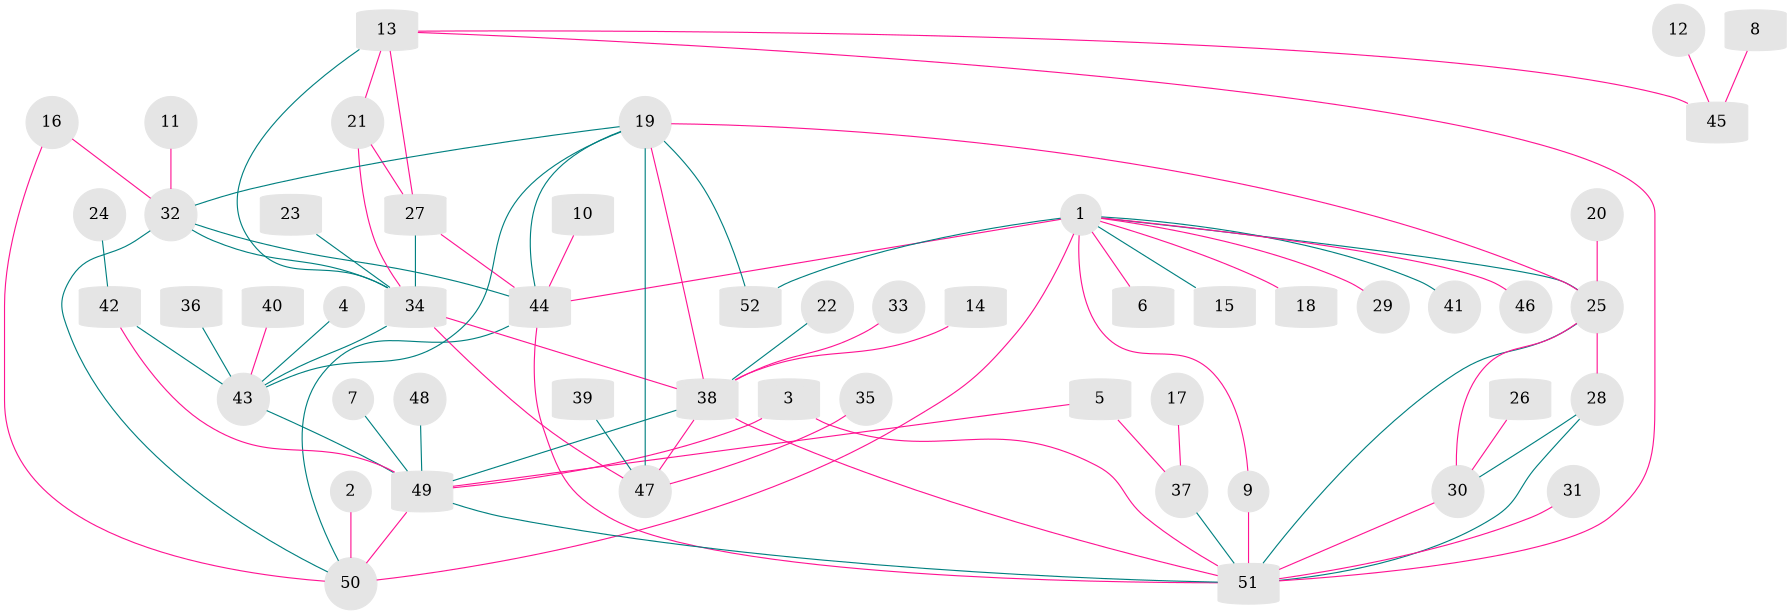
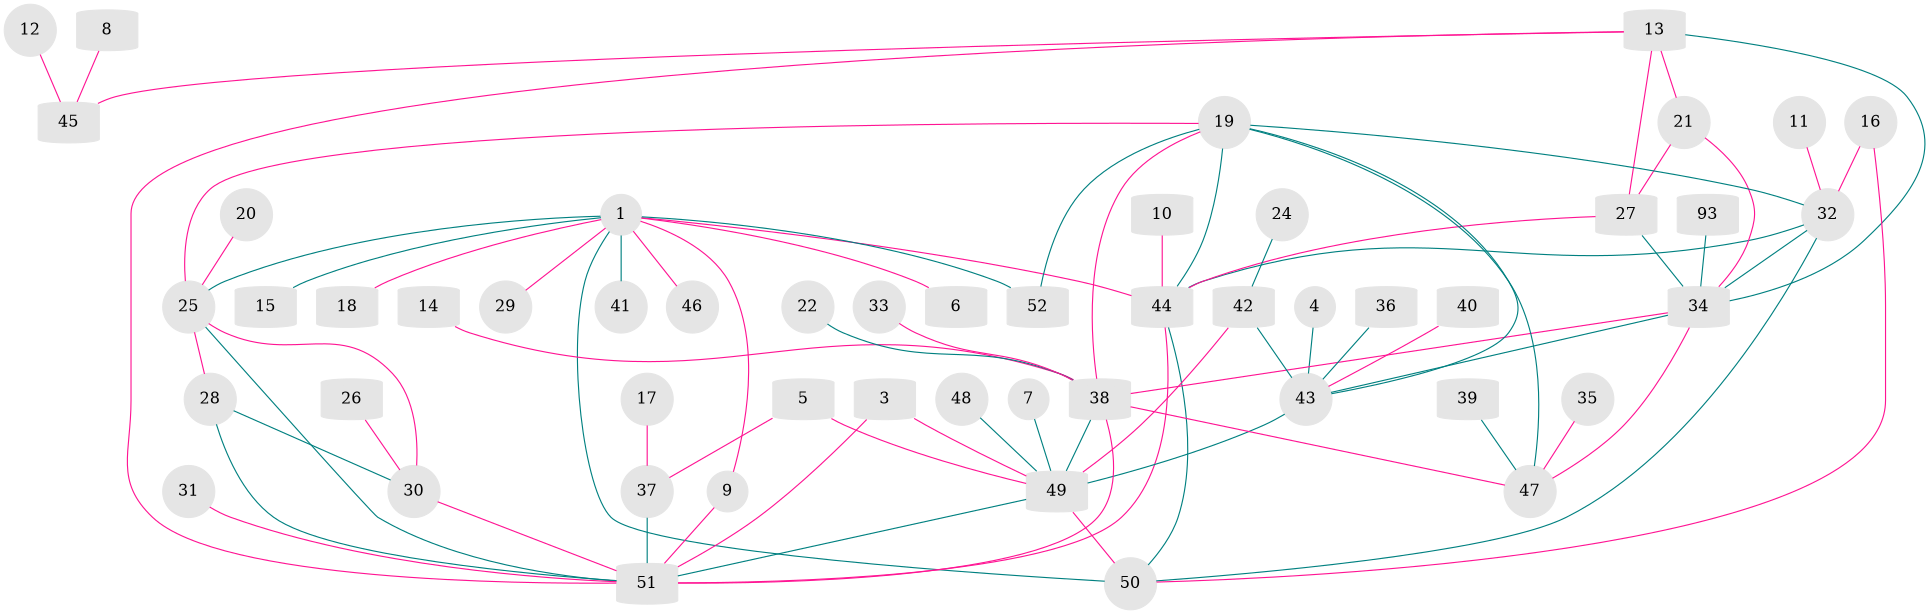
node "23": label "23" -> "93"
edge "1" -- "50": color deeppink -> teal
node "2": removed
